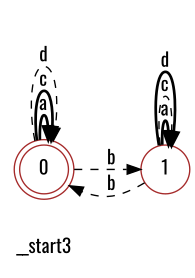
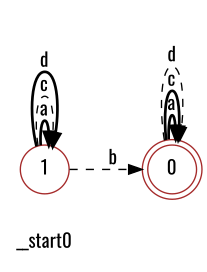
edge "0" -> "1": removed, label "b"
node "__start3": label "__start3" -> "__start0"
